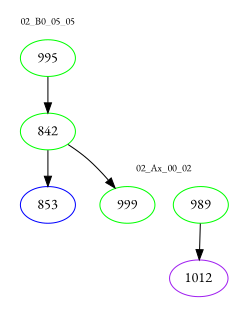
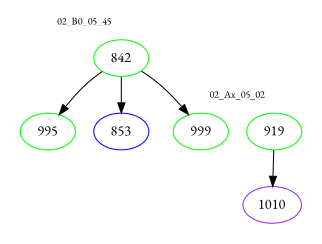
cluster "02_B0_05_05": label "02_B0_05_05" -> "02_B0_05_45"
edge "995" -> "842": reversed
cluster "02_Ax_00_02": label "02_Ax_00_02" -> "02_Ax_05_02"
node "989": label "989" -> "919"
node "1012": label "1012" -> "1010"
